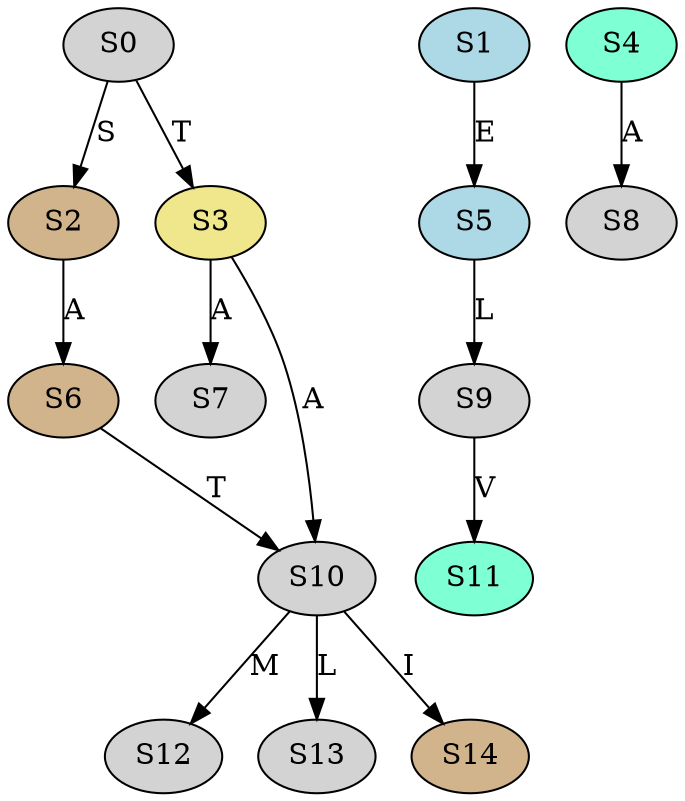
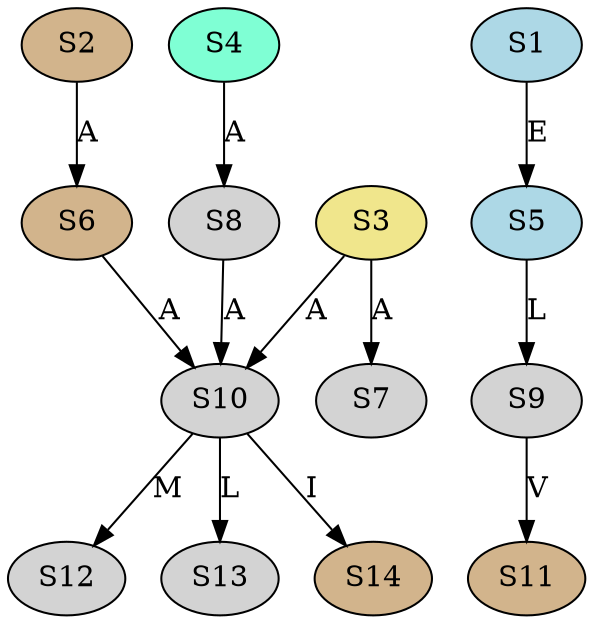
node "S0": removed
edge "S8" -> "S10": added, label "A"
edge "S6" -> "S10": label "T" -> "A"
node "S11": fillcolor aquamarine -> tan
